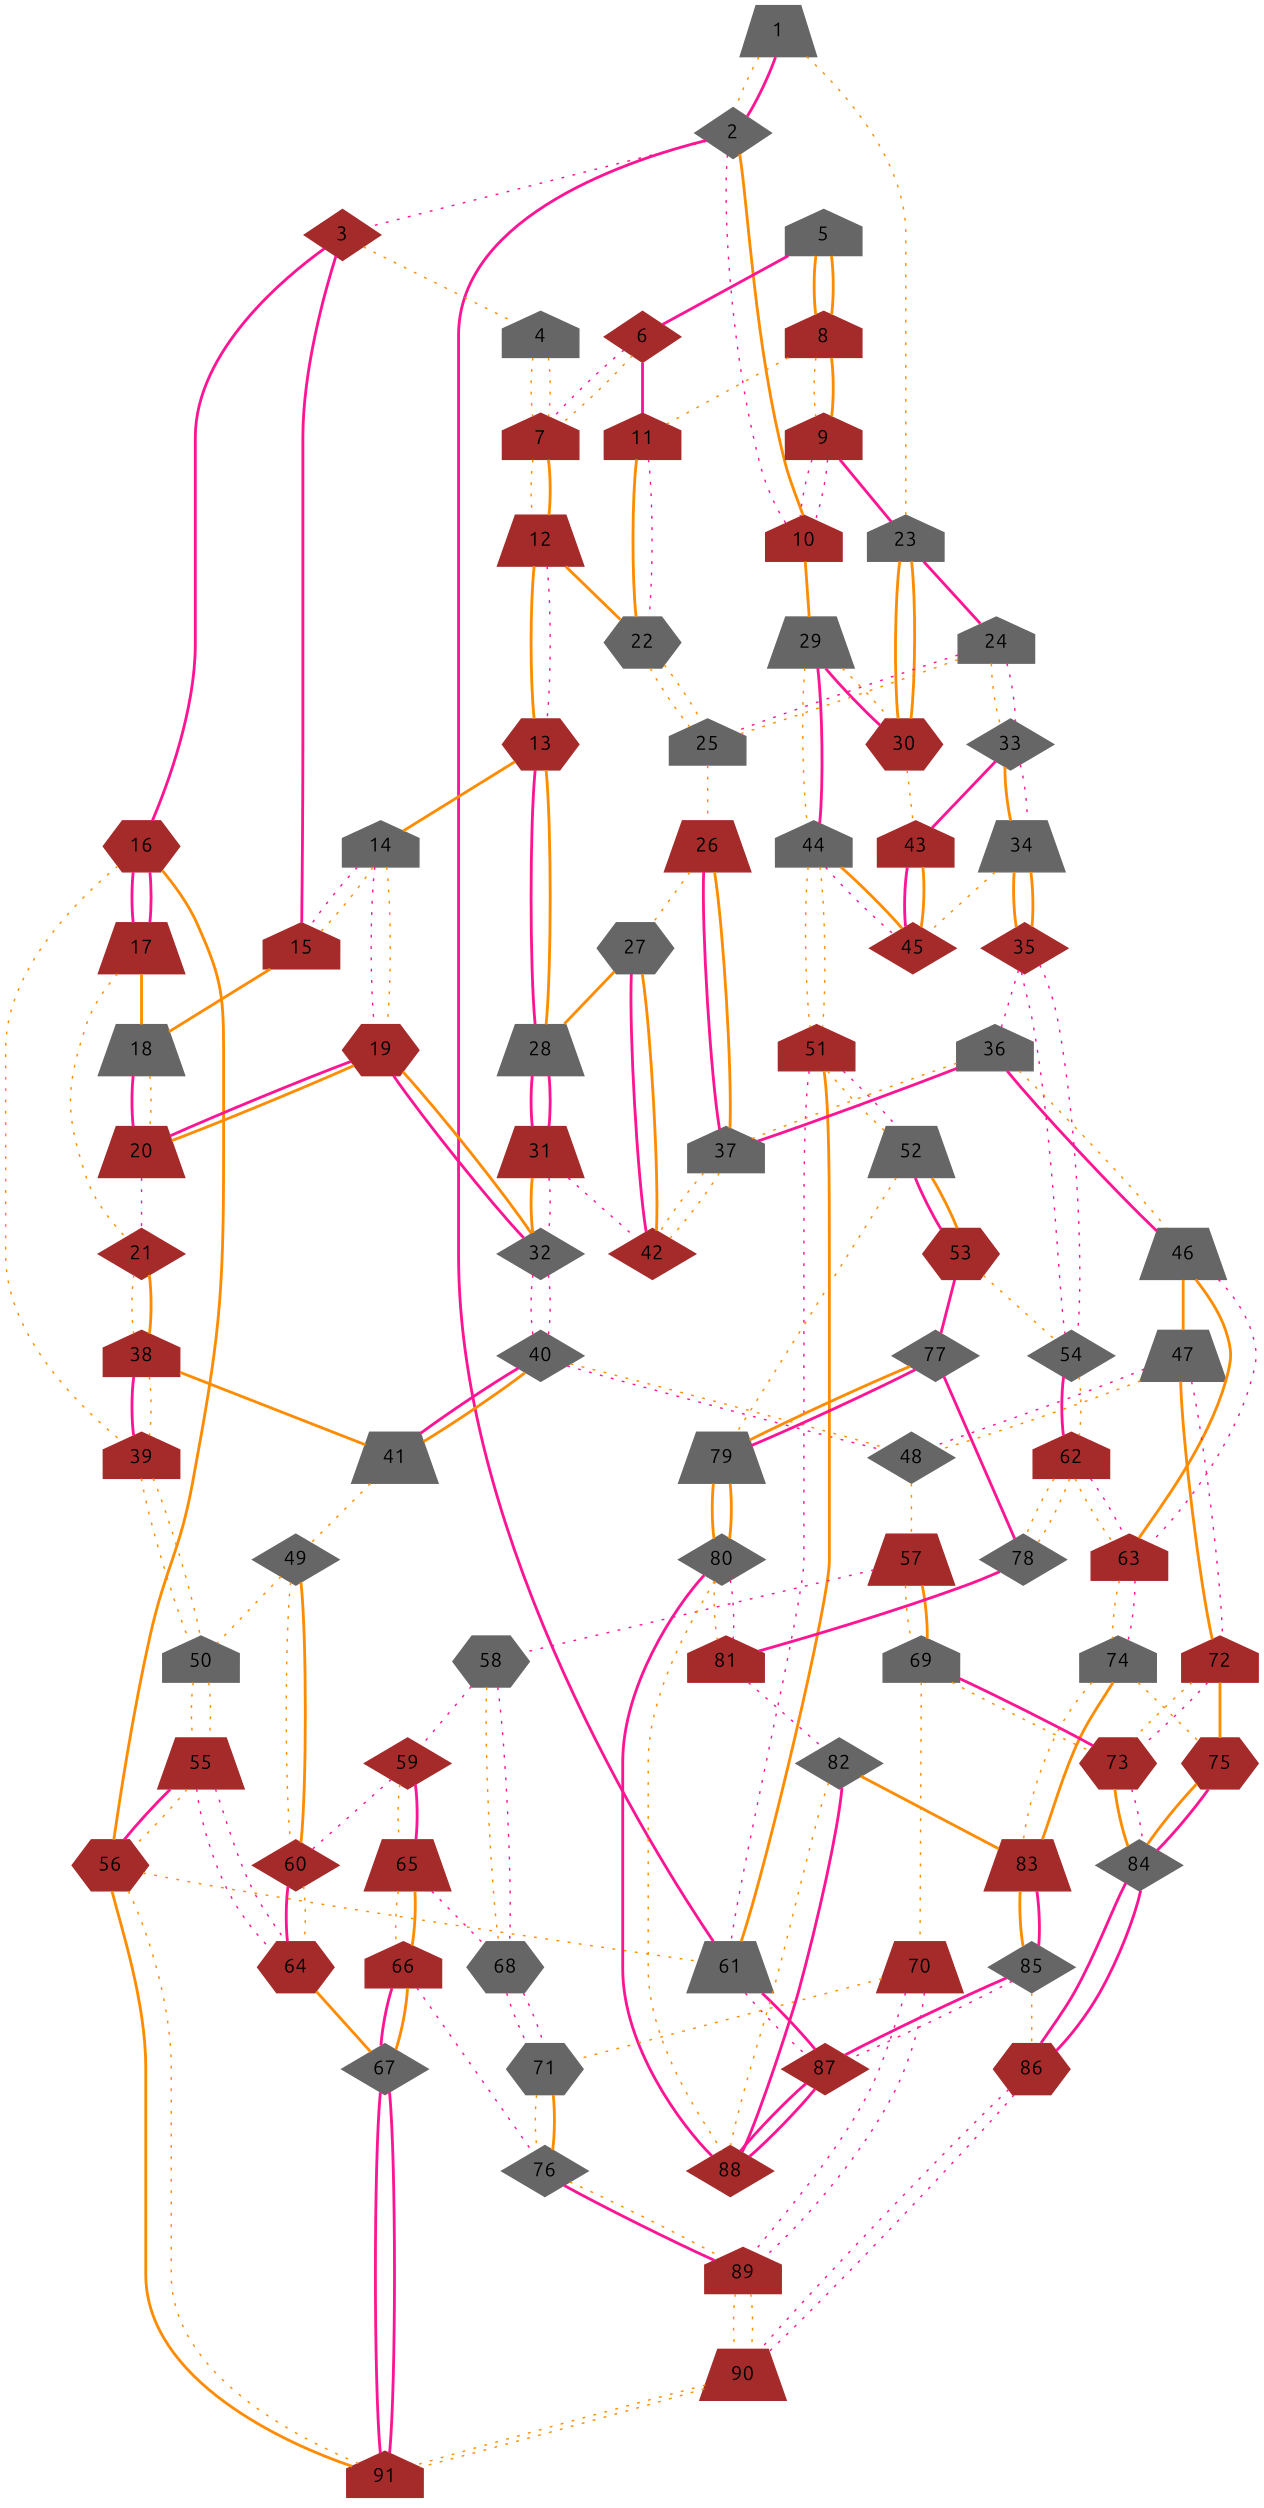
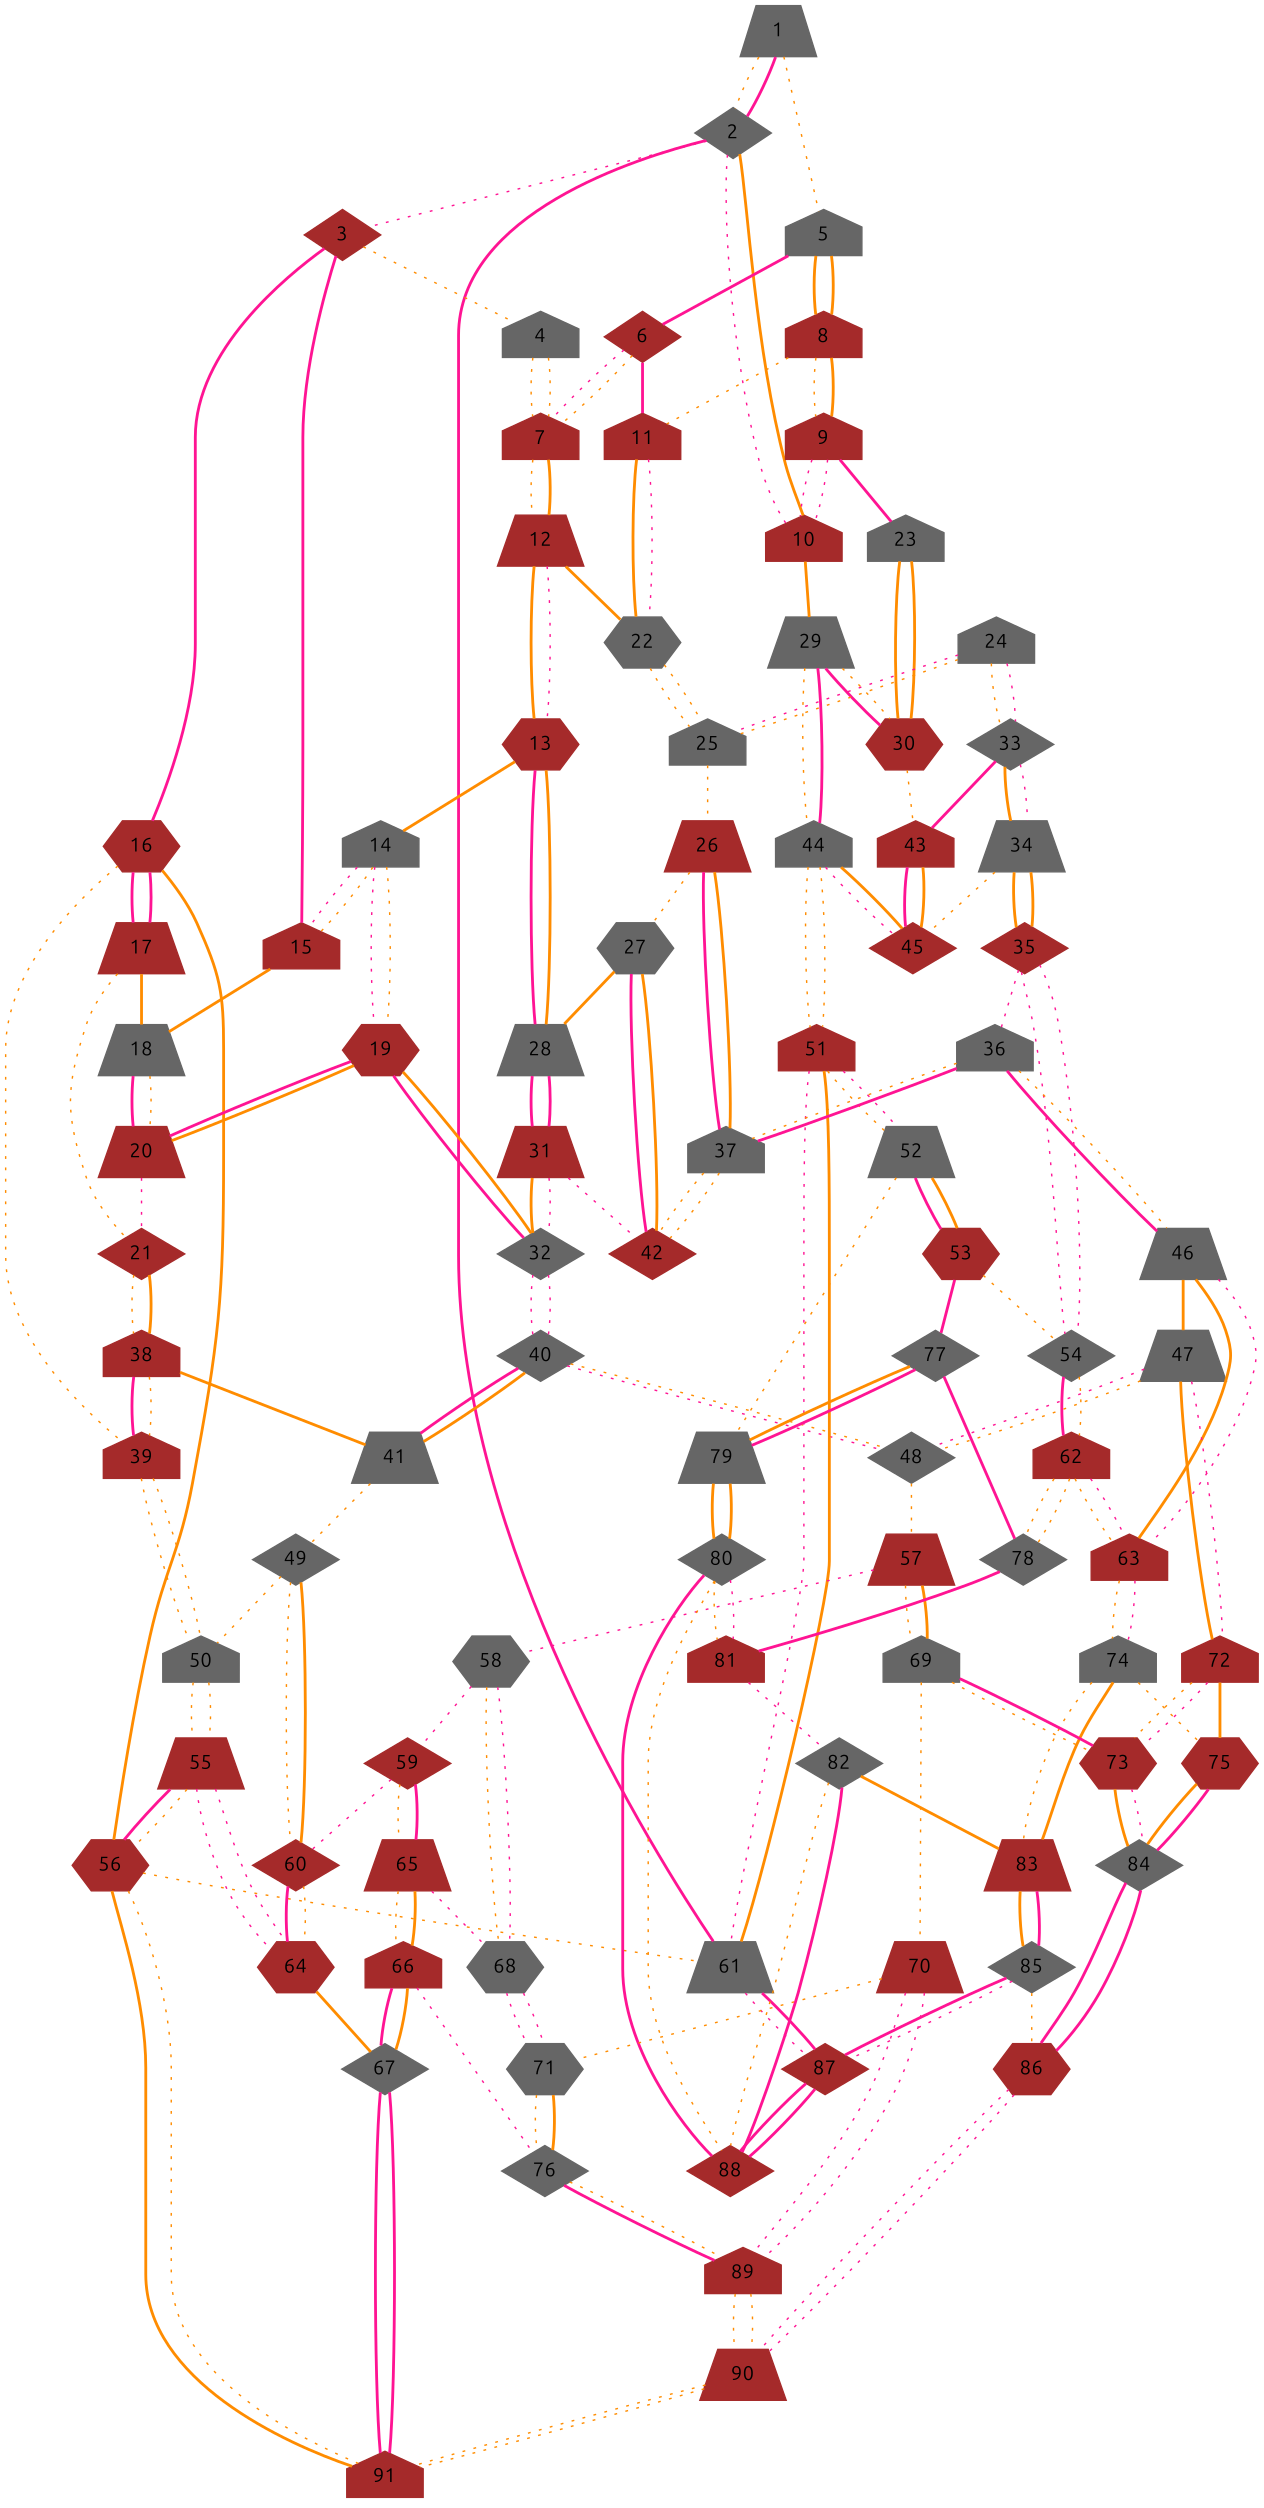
edge "1" -- "23": now "1" -- "5"
edge "23" -- "24": removed
